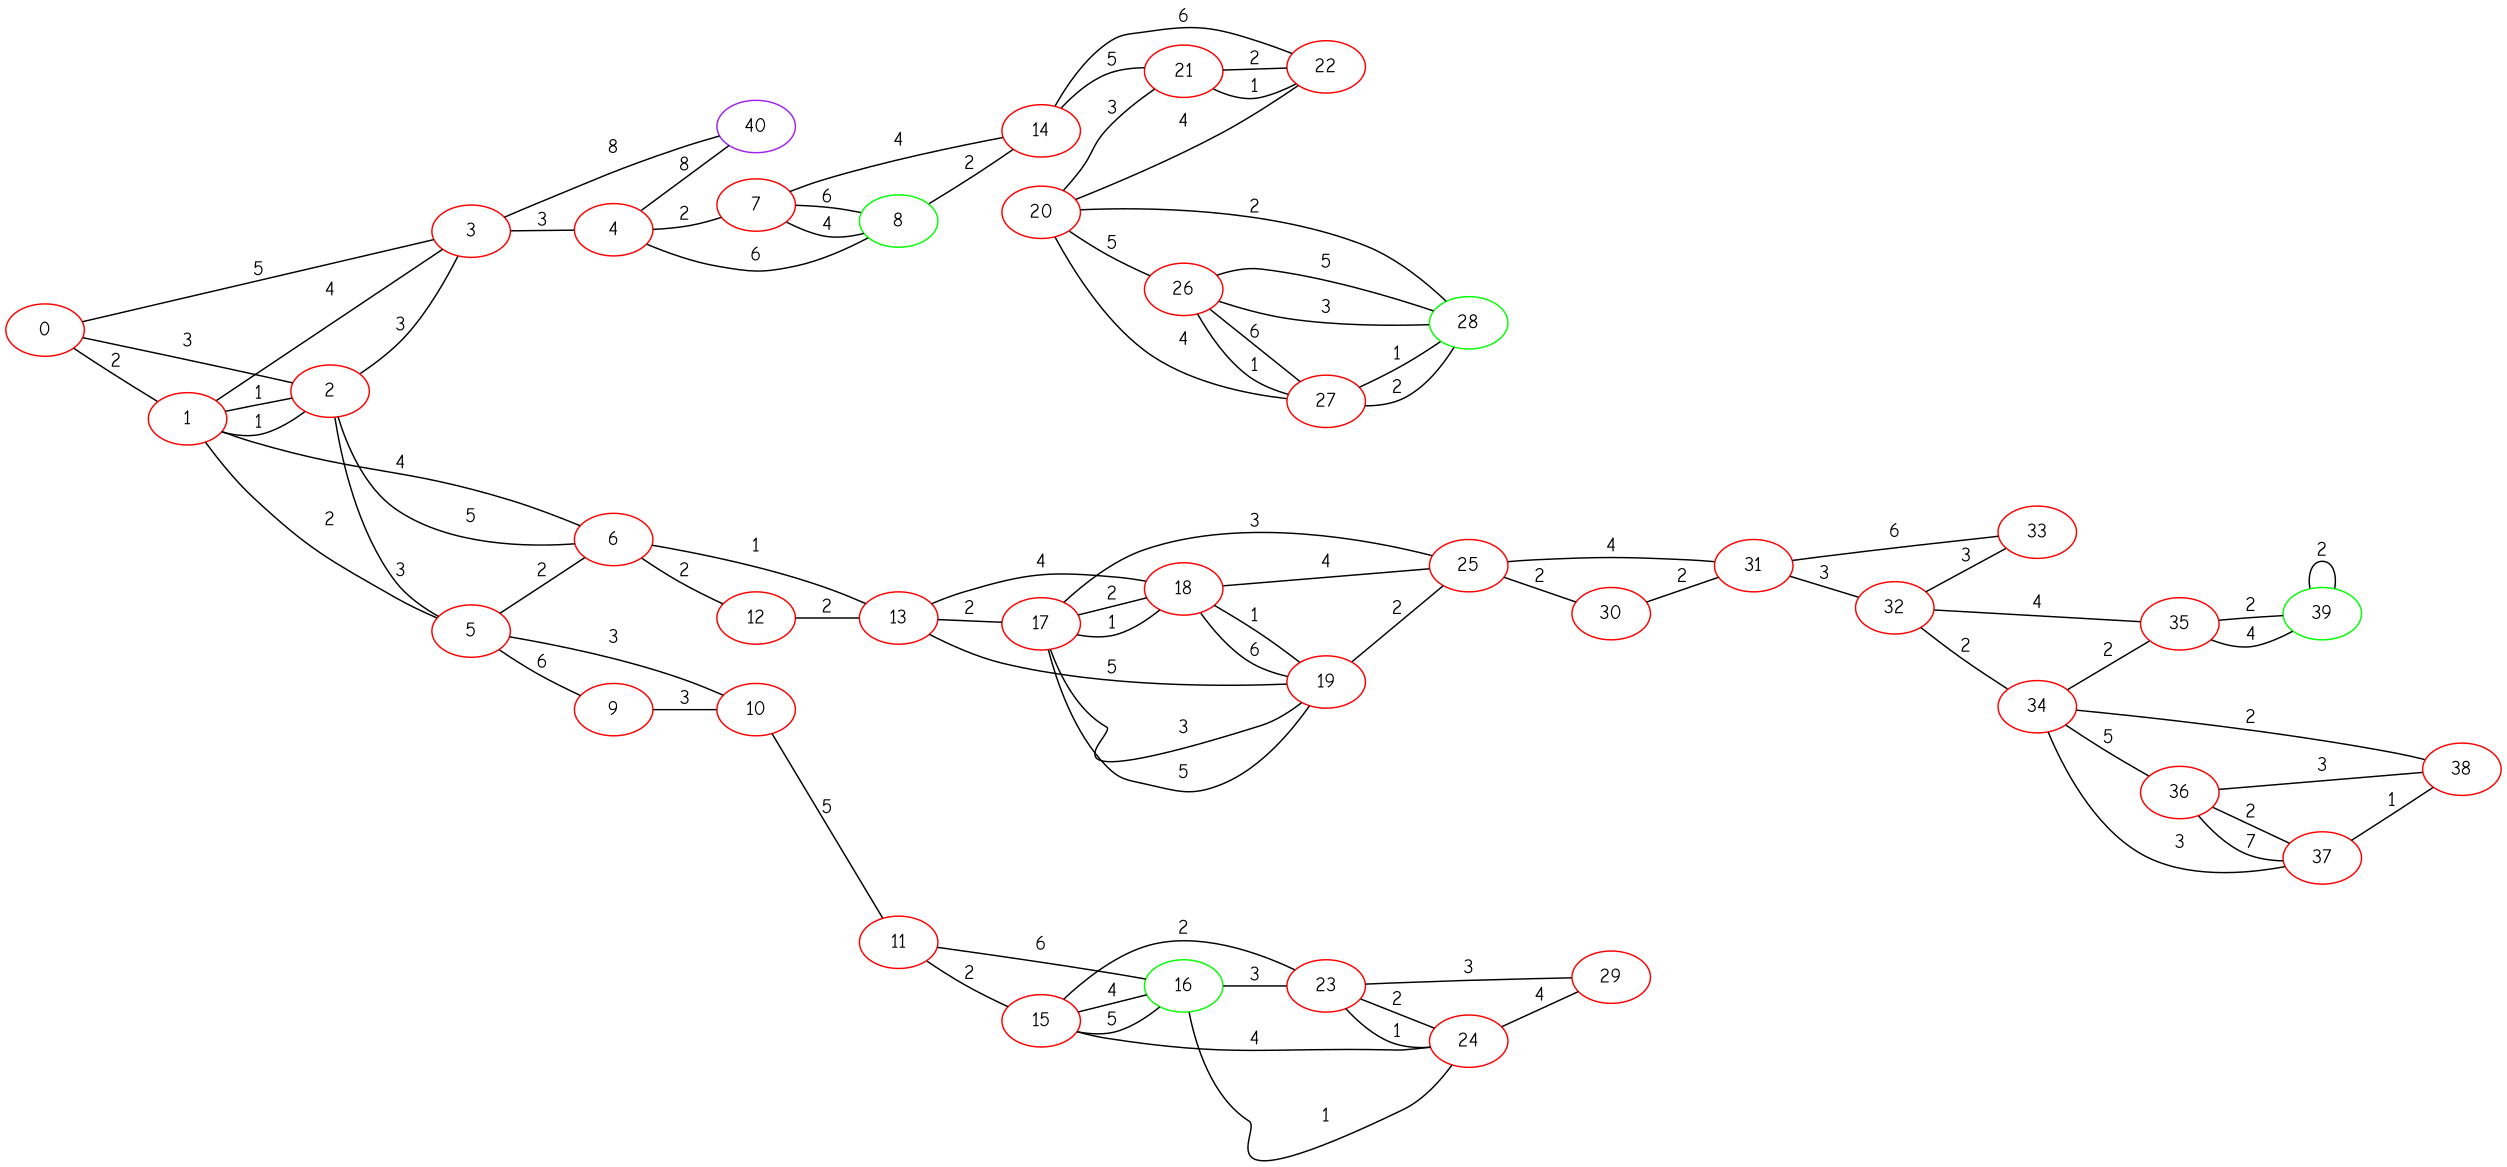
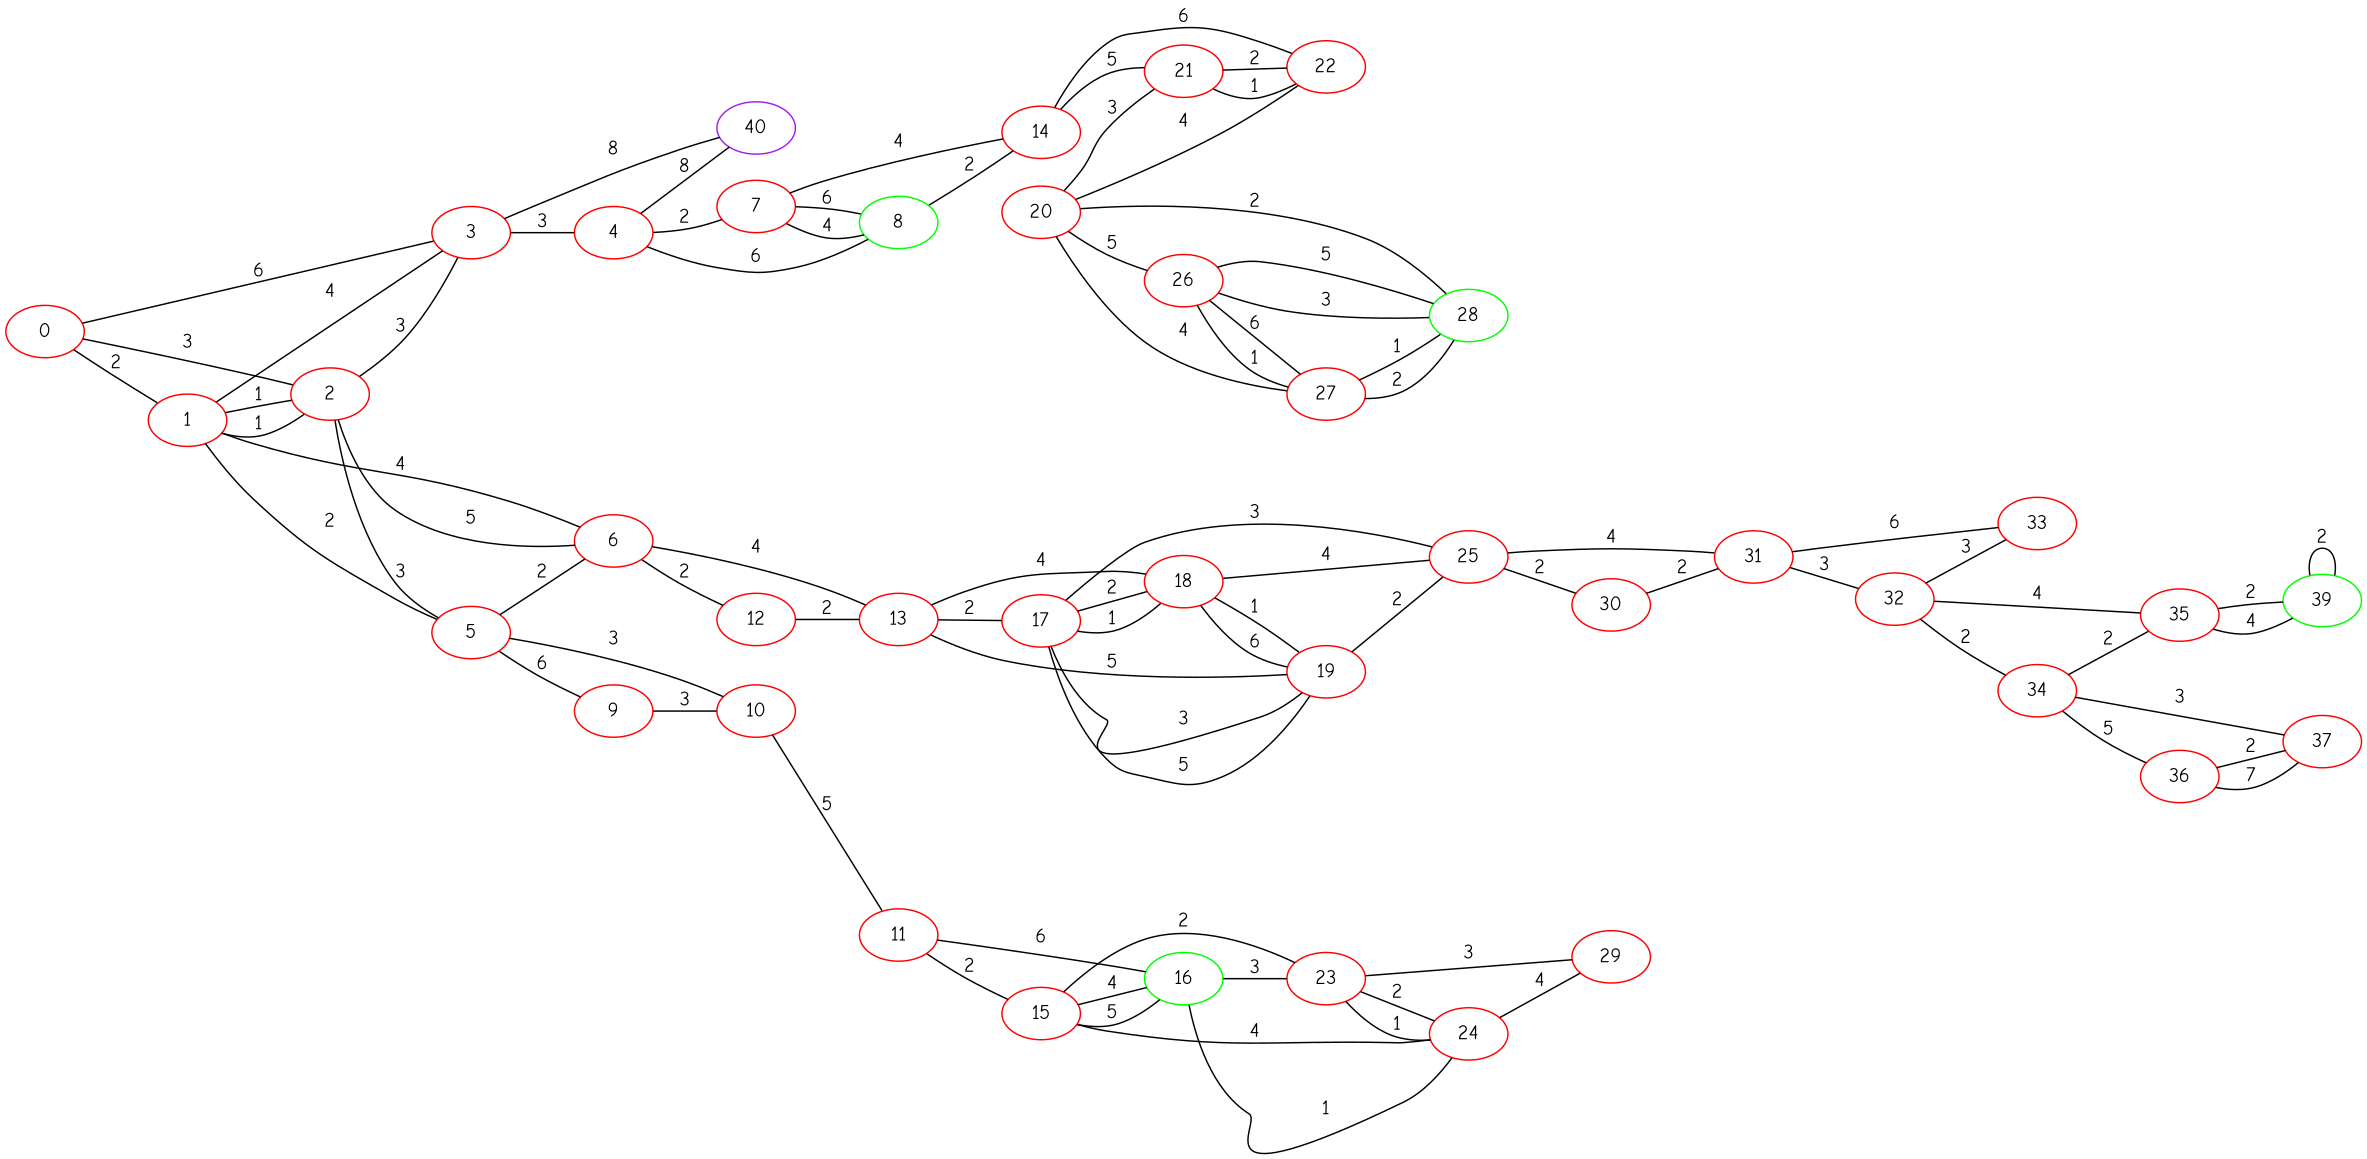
edge "3" -- "0": label "5" -> "6"
edge "6" -- "13": label "1" -> "4"
node "38": removed
